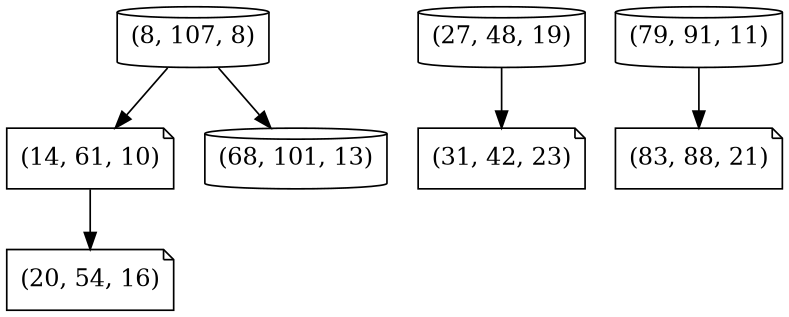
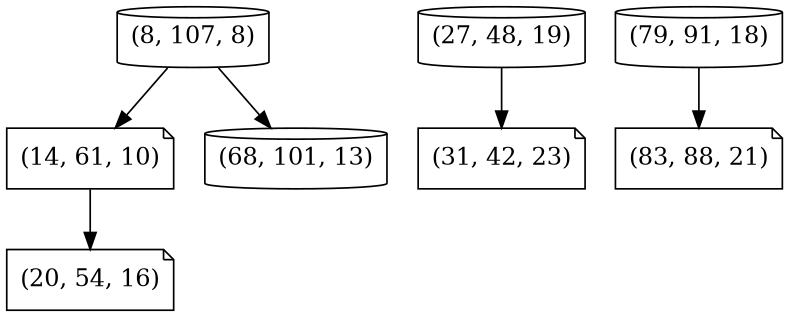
node "(79, 91, 11)": label "(79, 91, 11)" -> "(79, 91, 18)"
